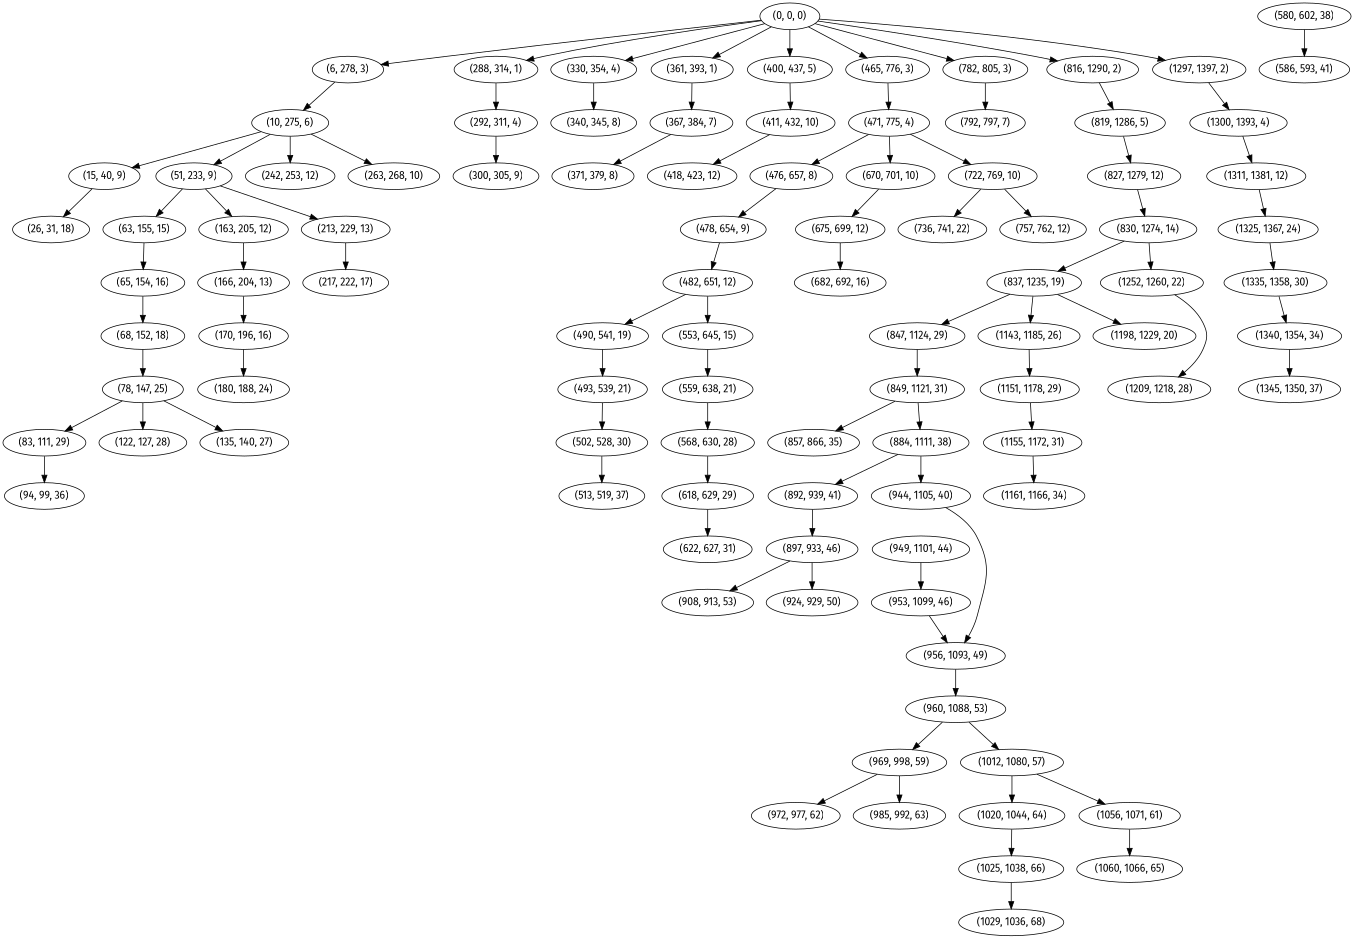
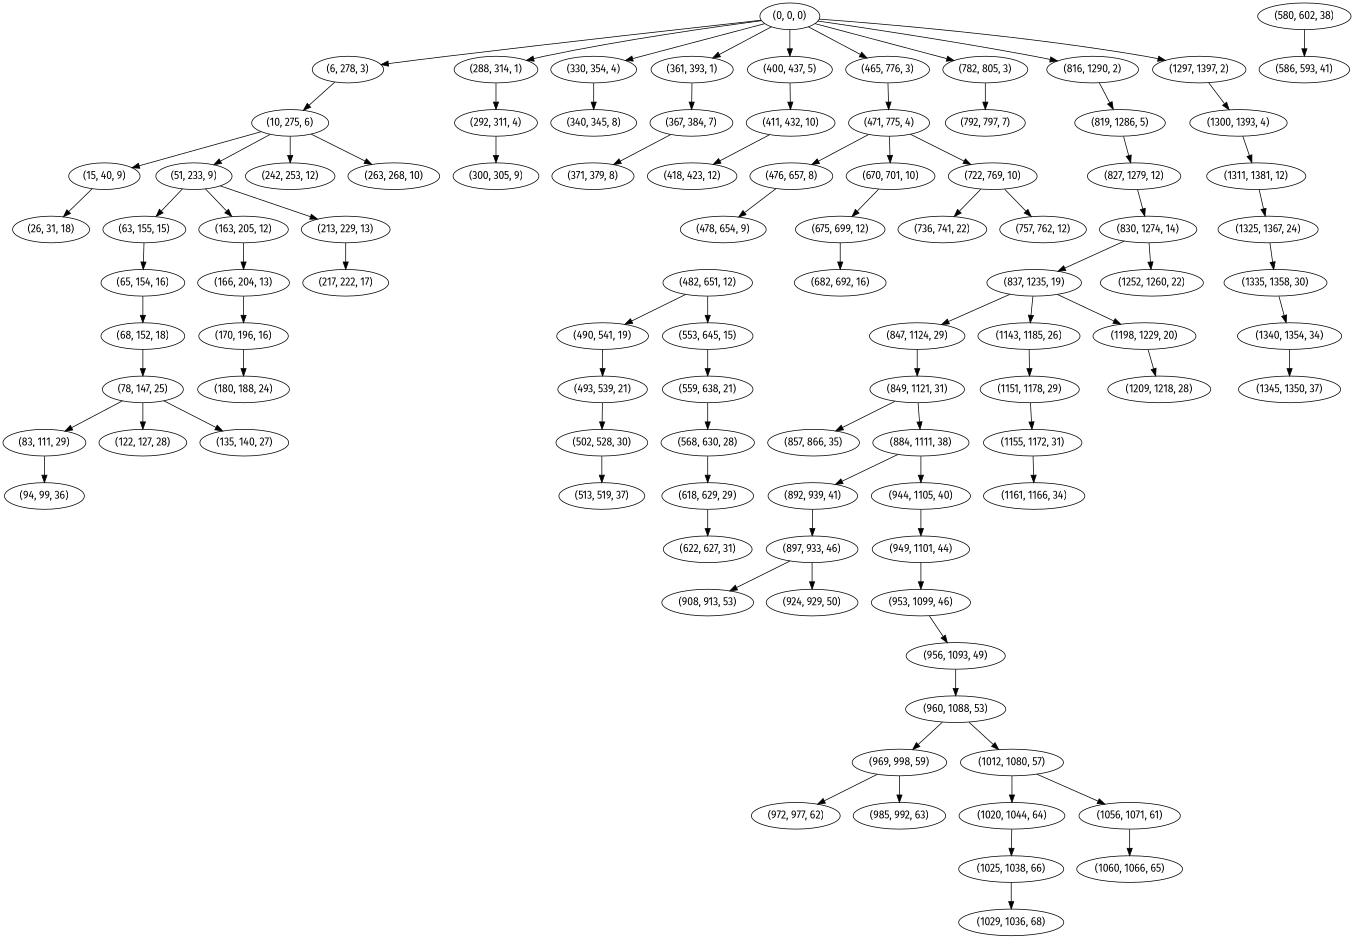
edge "(478, 654, 9)" -> "(482, 651, 12)": removed
edge "(1252, 1260, 22)" -> "(1209, 1218, 28)": now "(1198, 1229, 20)" -> "(1209, 1218, 28)"
edge "(944, 1105, 40)" -> "(956, 1093, 49)": now "(944, 1105, 40)" -> "(949, 1101, 44)"
